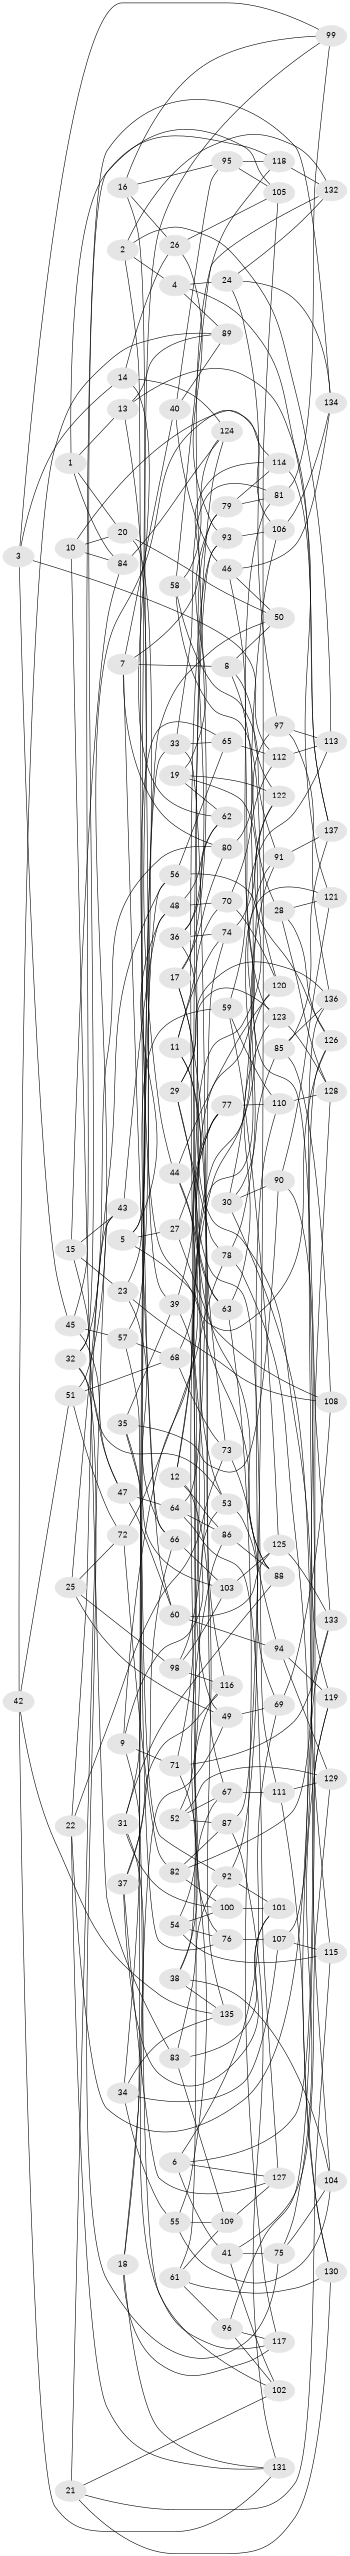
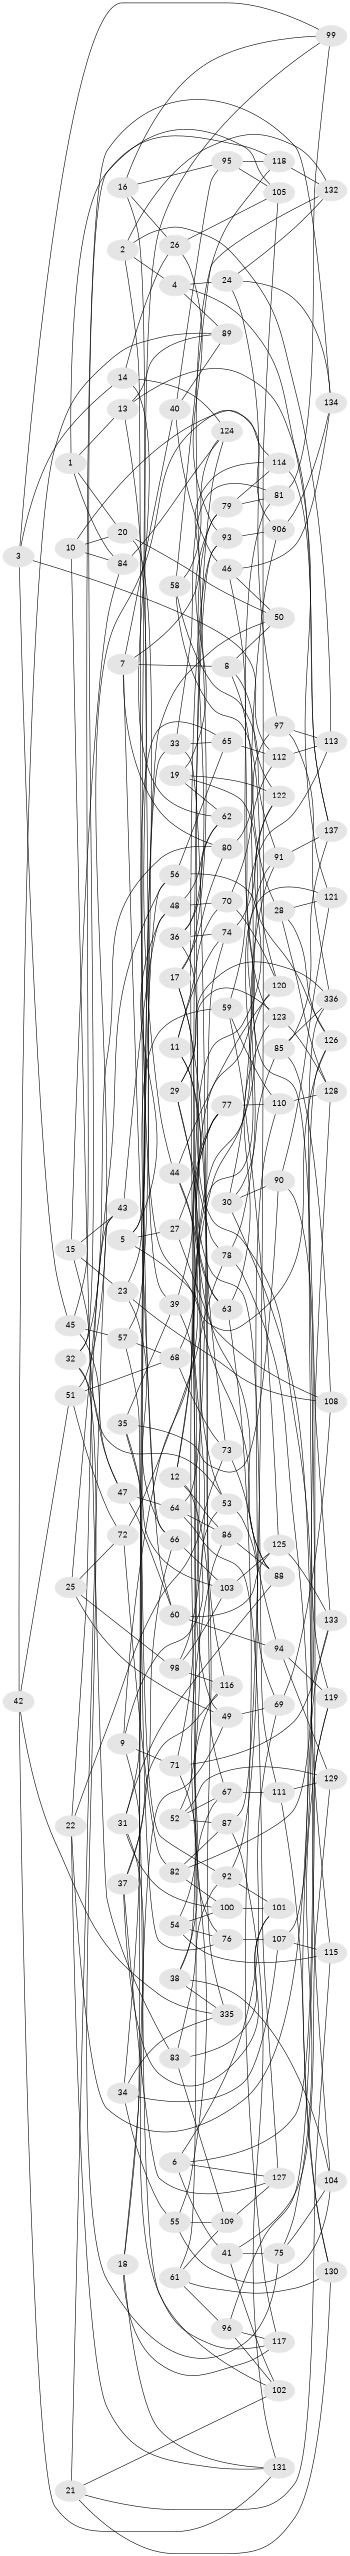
node "106": label "106" -> "906"
node "136": label "136" -> "336"
node "135": label "135" -> "335"
